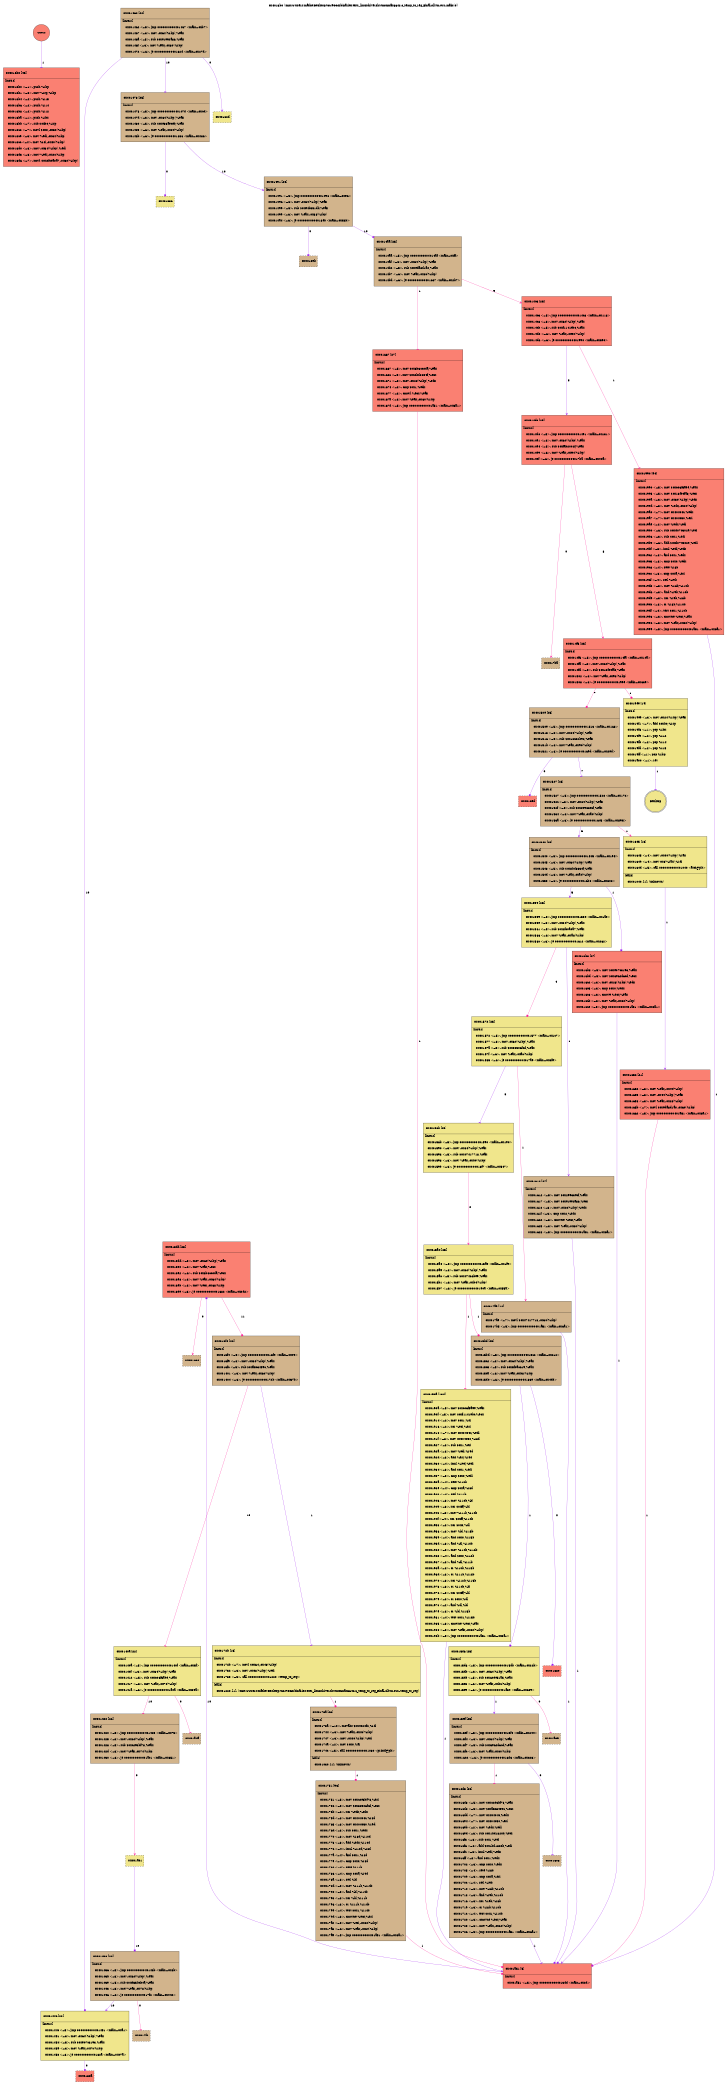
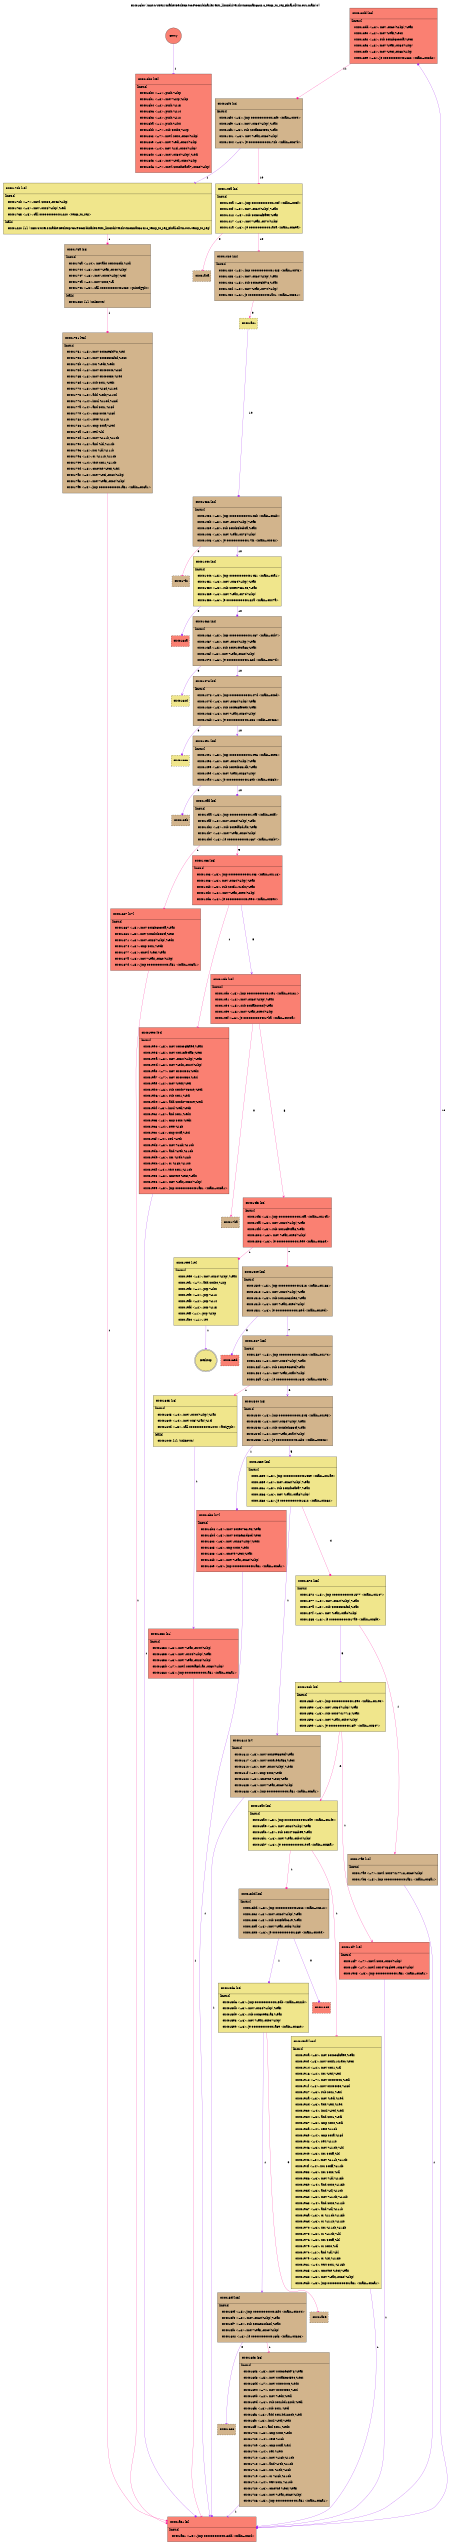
node "Users": label "Users" -> "Entry"
edge "0x401462 [22]" -> "0x40144c [22]": reversed
node "0x401682": removed
node "0x4018f7 [19]": added
